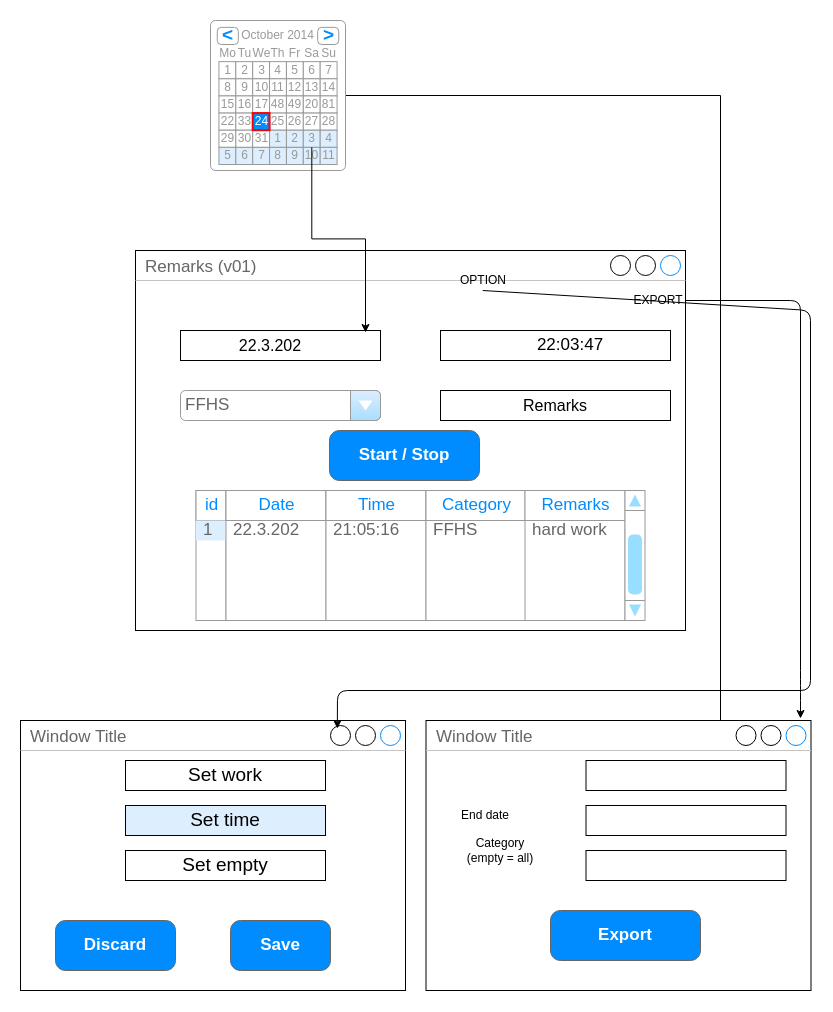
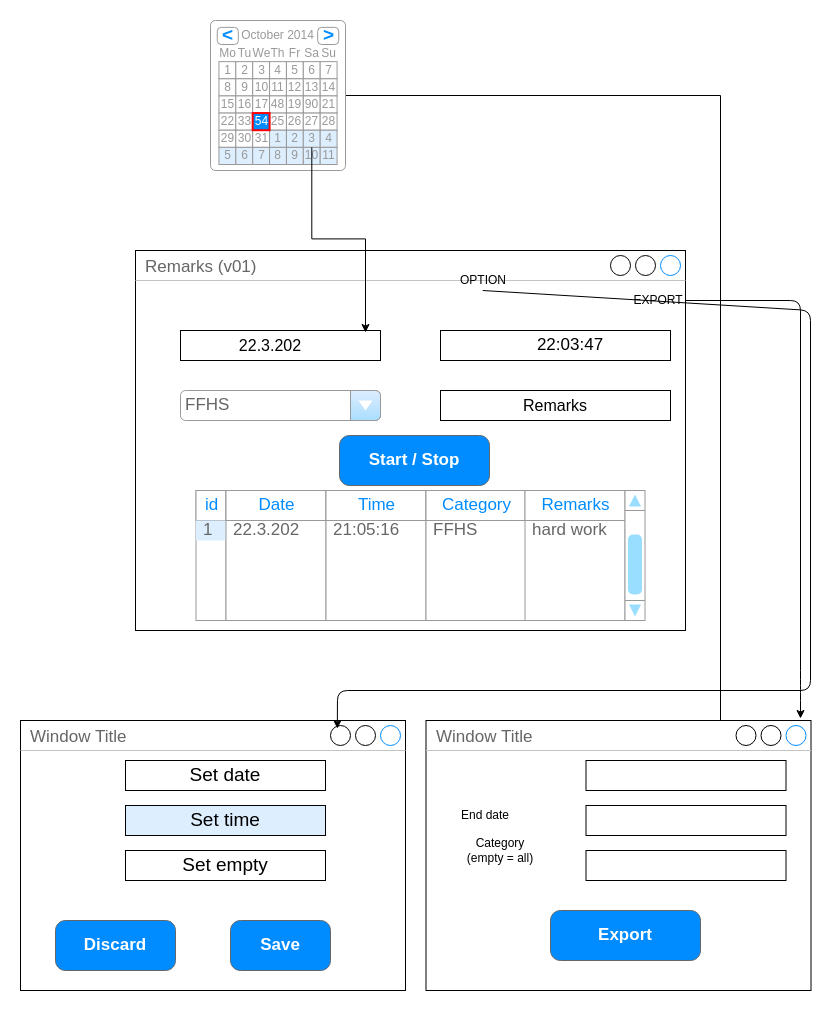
node "49": label "49" -> "19"
node "20": label "20" -> "90"
node "81": label "81" -> "21"
node "24": label "24" -> "54"
node "Start / Stop": moved (405, 456) -> (415, 461)
node "Set work": label "Set work" -> "Set date"
